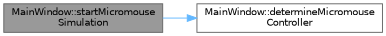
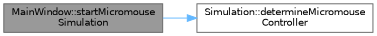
node "MainWindow::determineMicromouse Controller": label "MainWindow::determineMicromouse Controller" -> "Simulation::determineMicromouse Controller"
